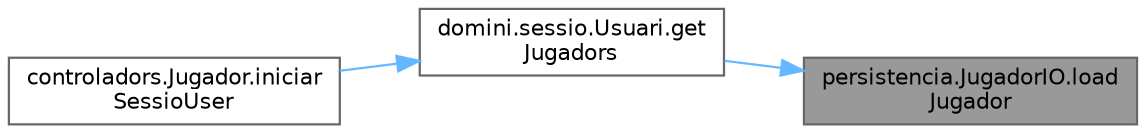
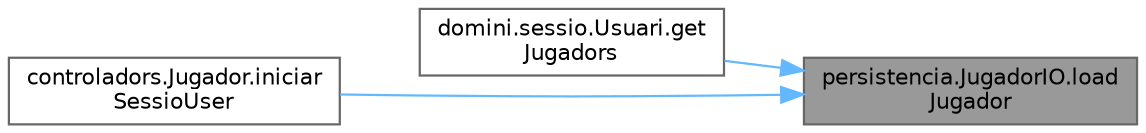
edge "controladors.Jugador.iniciar SessioUser" -> "domini.sessio.Usuari.get Jugadors": now "controladors.Jugador.iniciar SessioUser" -> "persistencia.JugadorIO.load Jugador"
